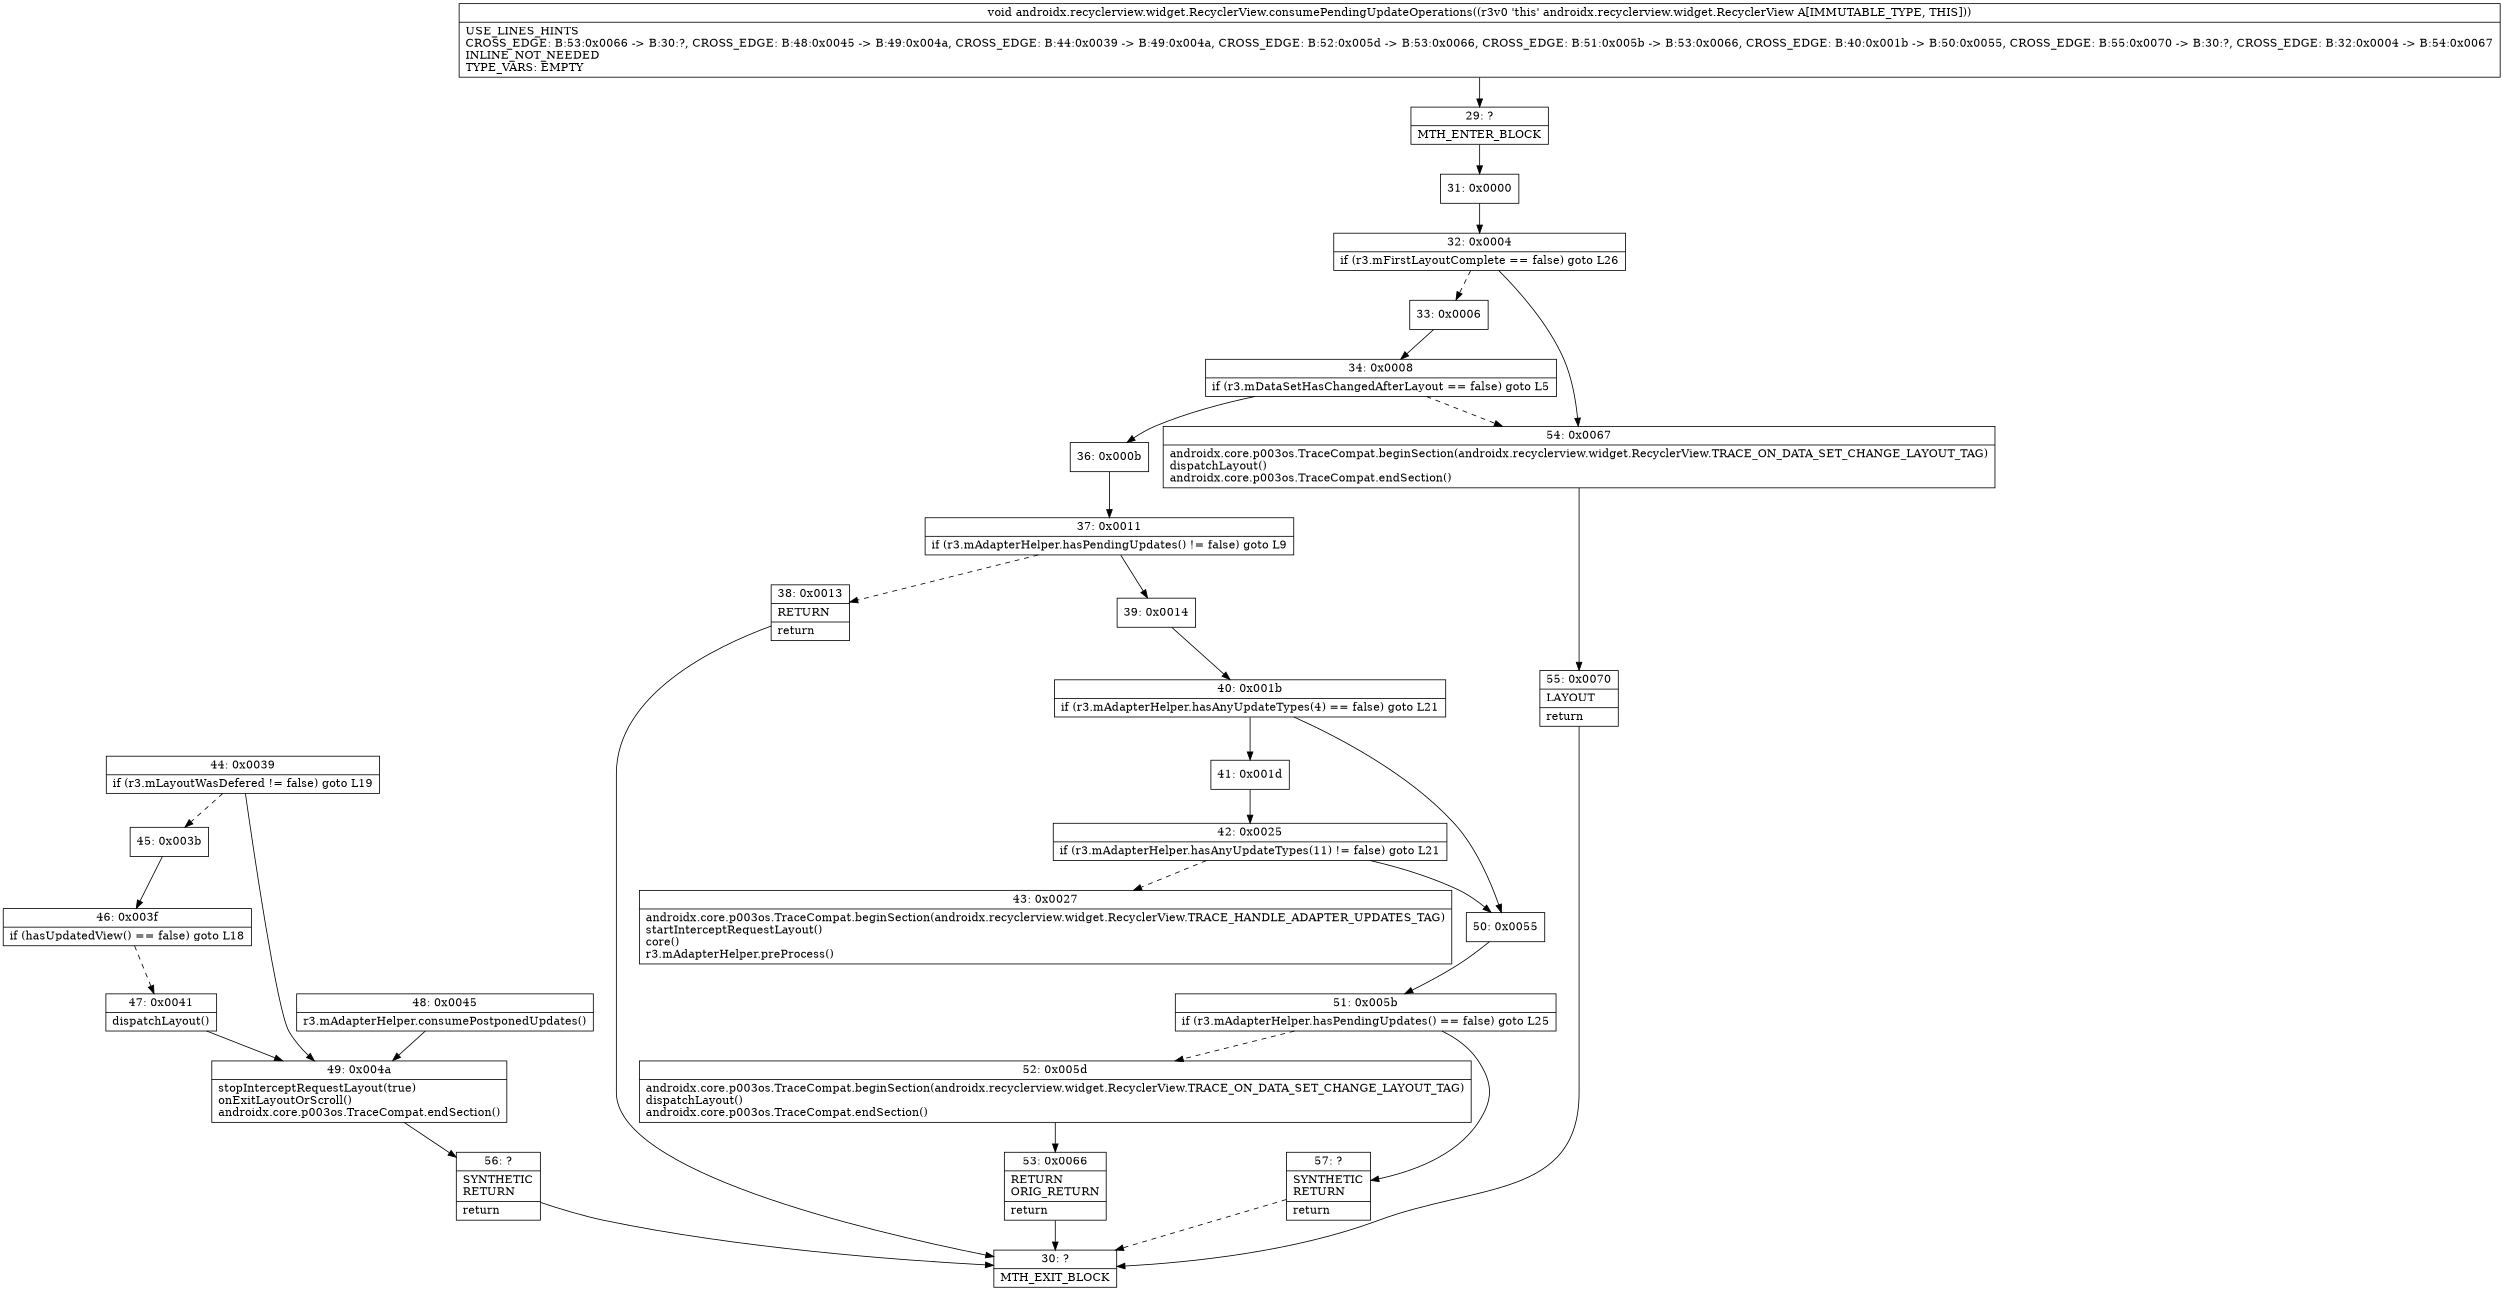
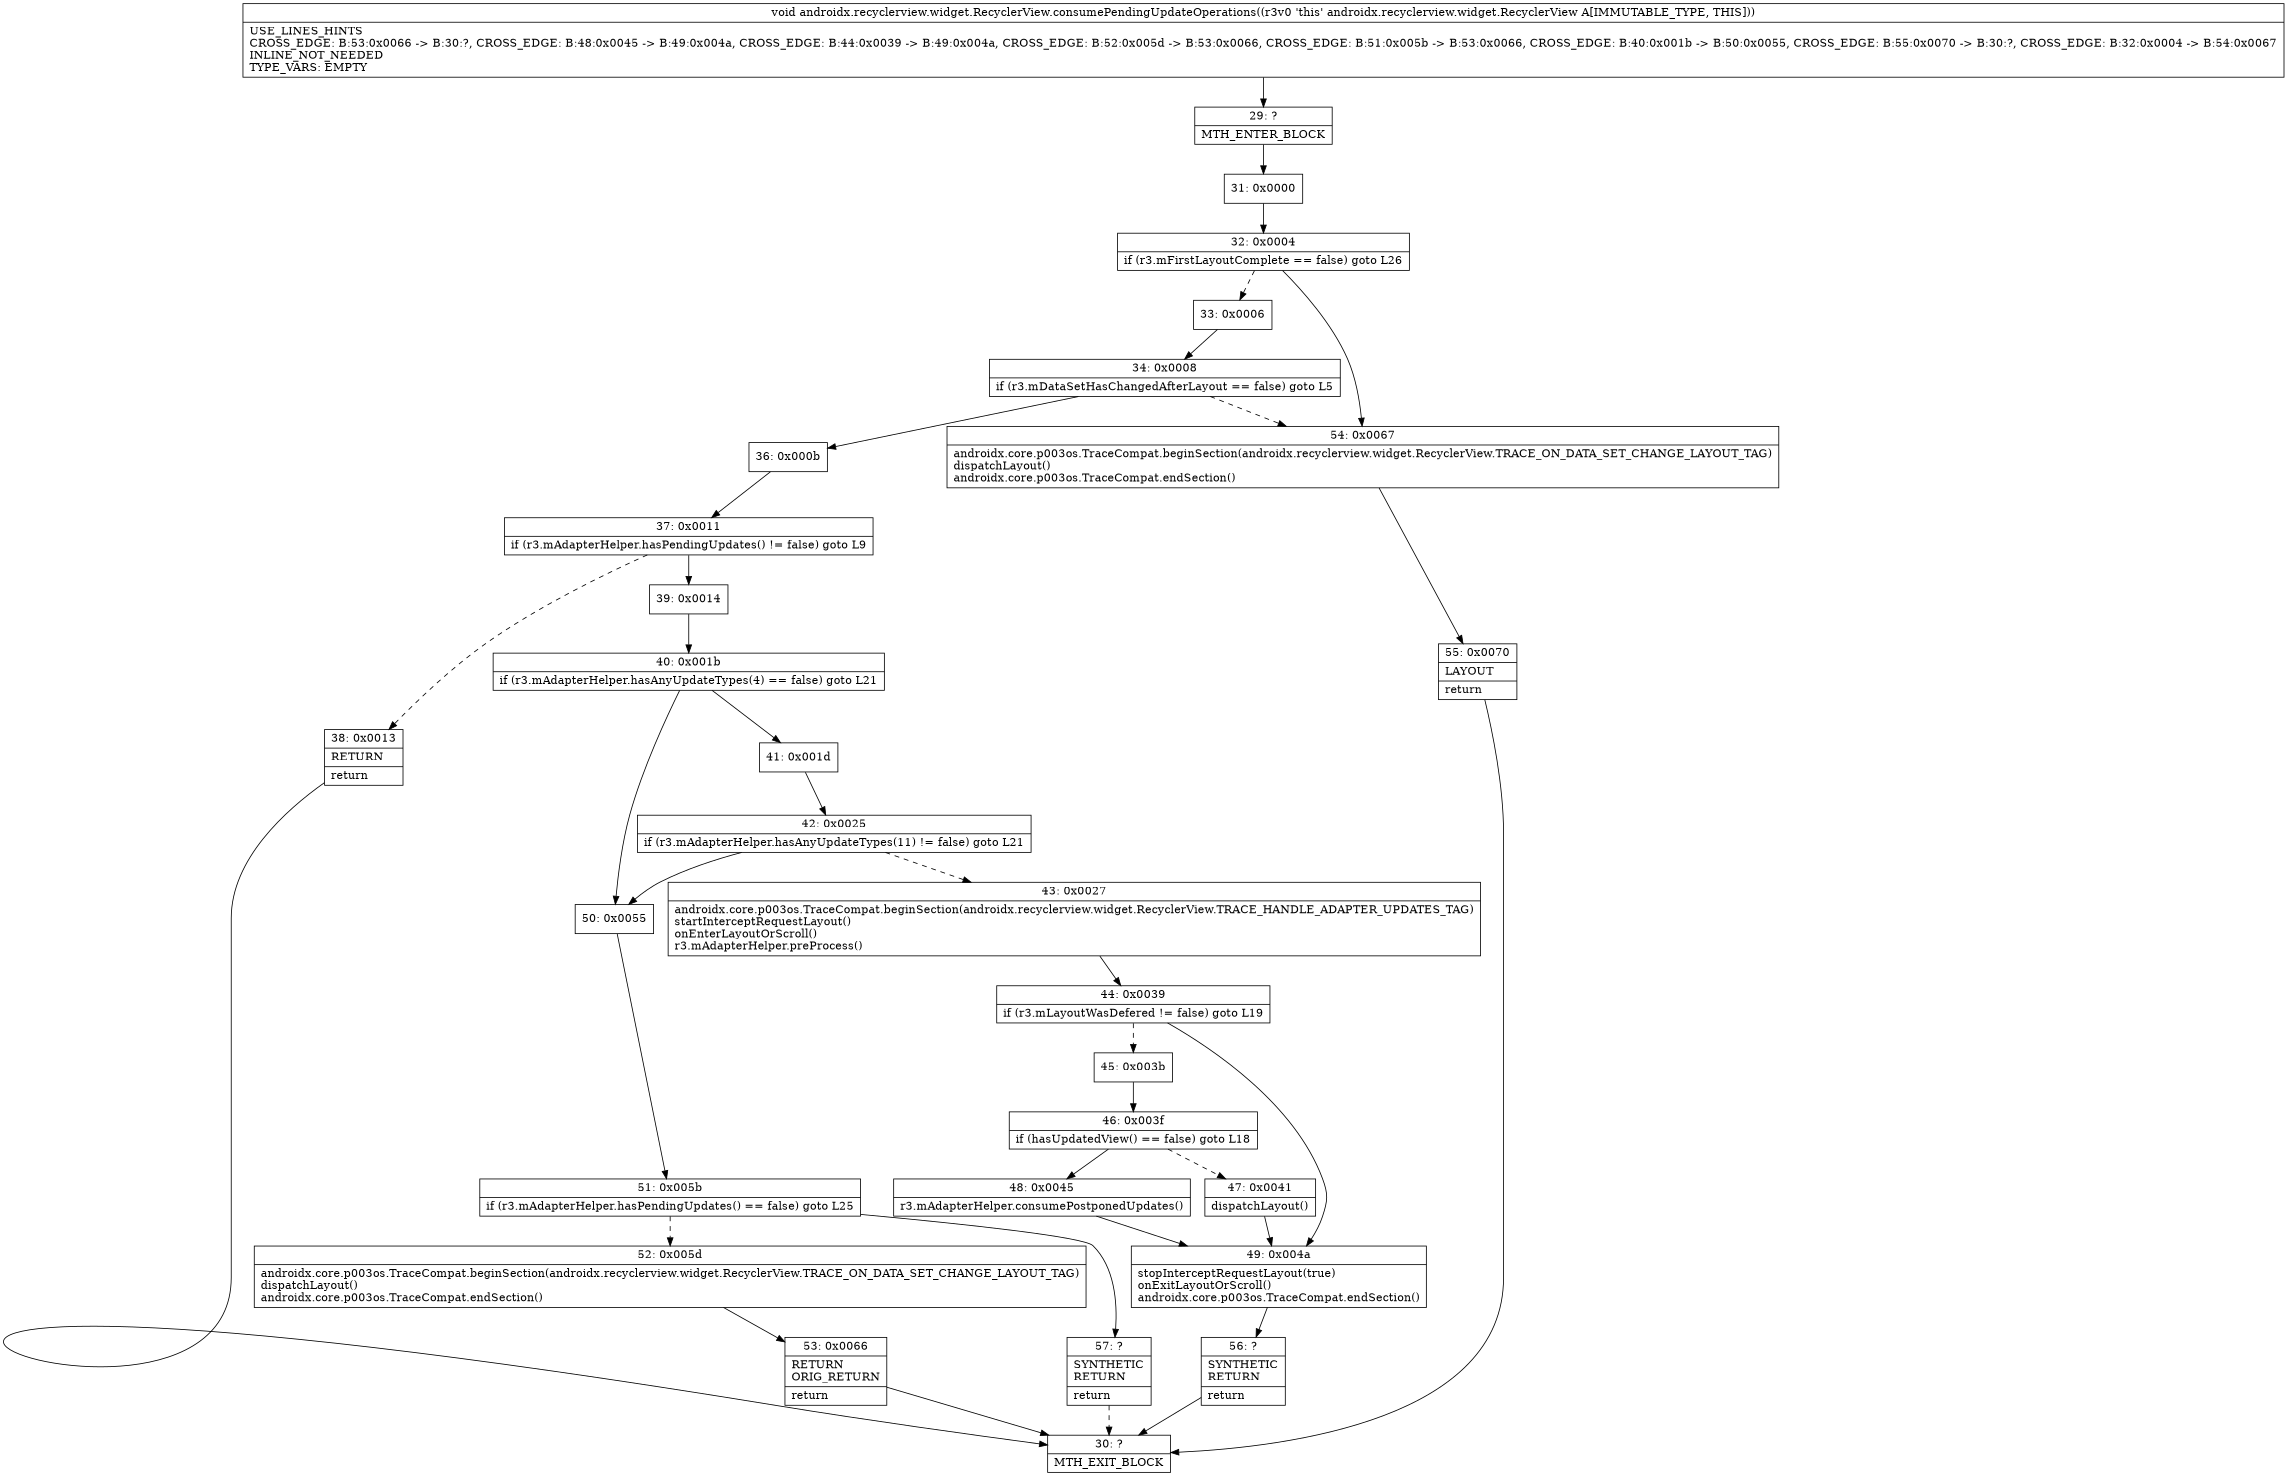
node "43: 0x0027": text "core()" -> "onEnterLayoutOrScroll()"
edge "43: 0x0027" -> "44: 0x0039": added
edge "46: 0x003f" -> "48: 0x0045": added
